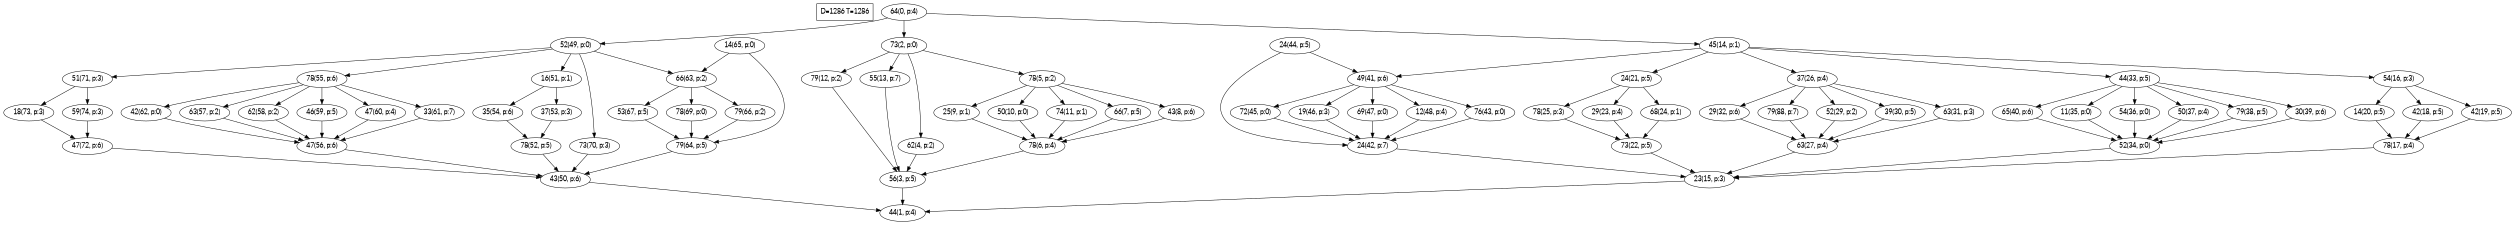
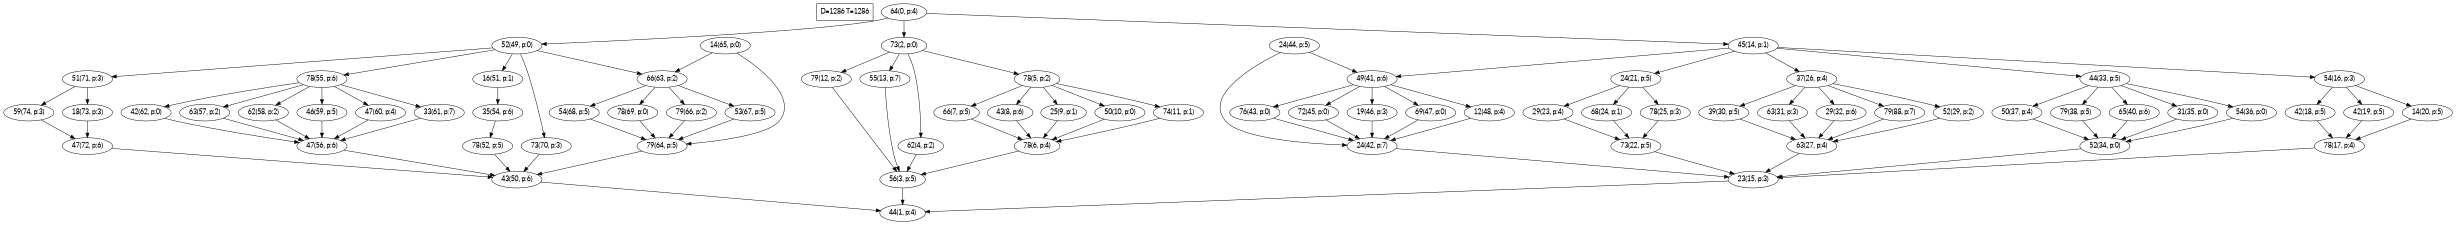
node "37(53, p:3)": removed
node "54(68, p:5)": added
node "11(35, p:0)": label "11(35, p:0)" -> "31(35, p:0)"
node "30(39, p:6)": removed
